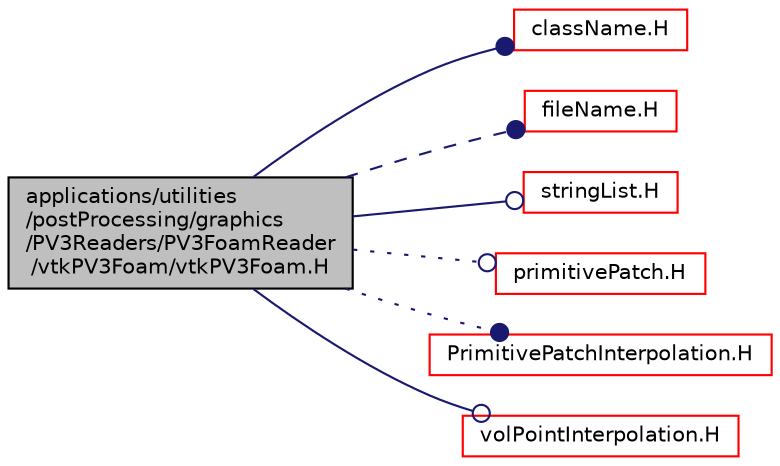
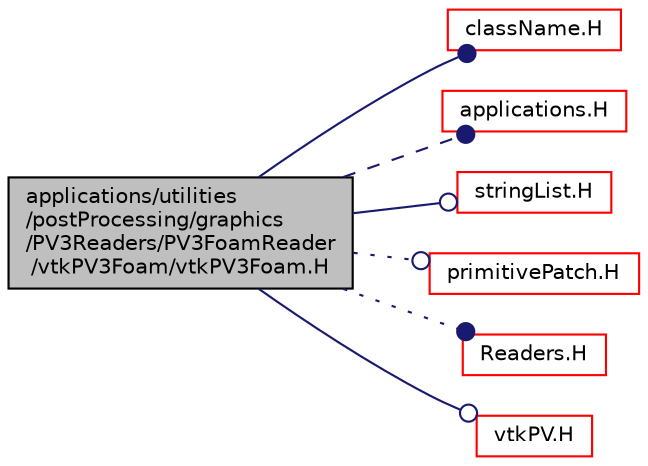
node "fileName.H": label "fileName.H" -> "applications.H"
node "PrimitivePatchInterpolation.H": label "PrimitivePatchInterpolation.H" -> "Readers.H"
node "volPointInterpolation.H": label "volPointInterpolation.H" -> "vtkPV.H"
